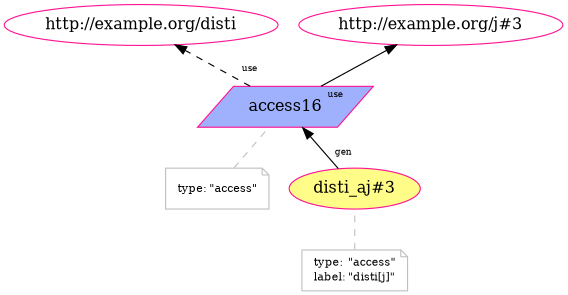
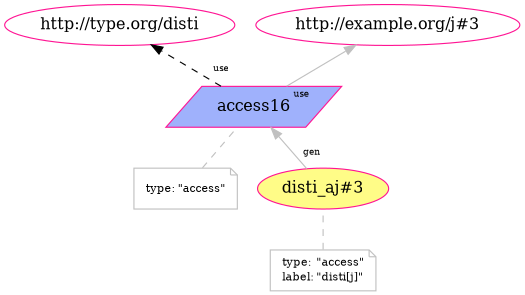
node "http://example.org/disti": label "http://example.org/disti" -> "http://type.org/disti"
edge "access16" -> "http://example.org/j#3": color black -> gray
edge "disti_aj#3" -> "access16": color black -> gray
